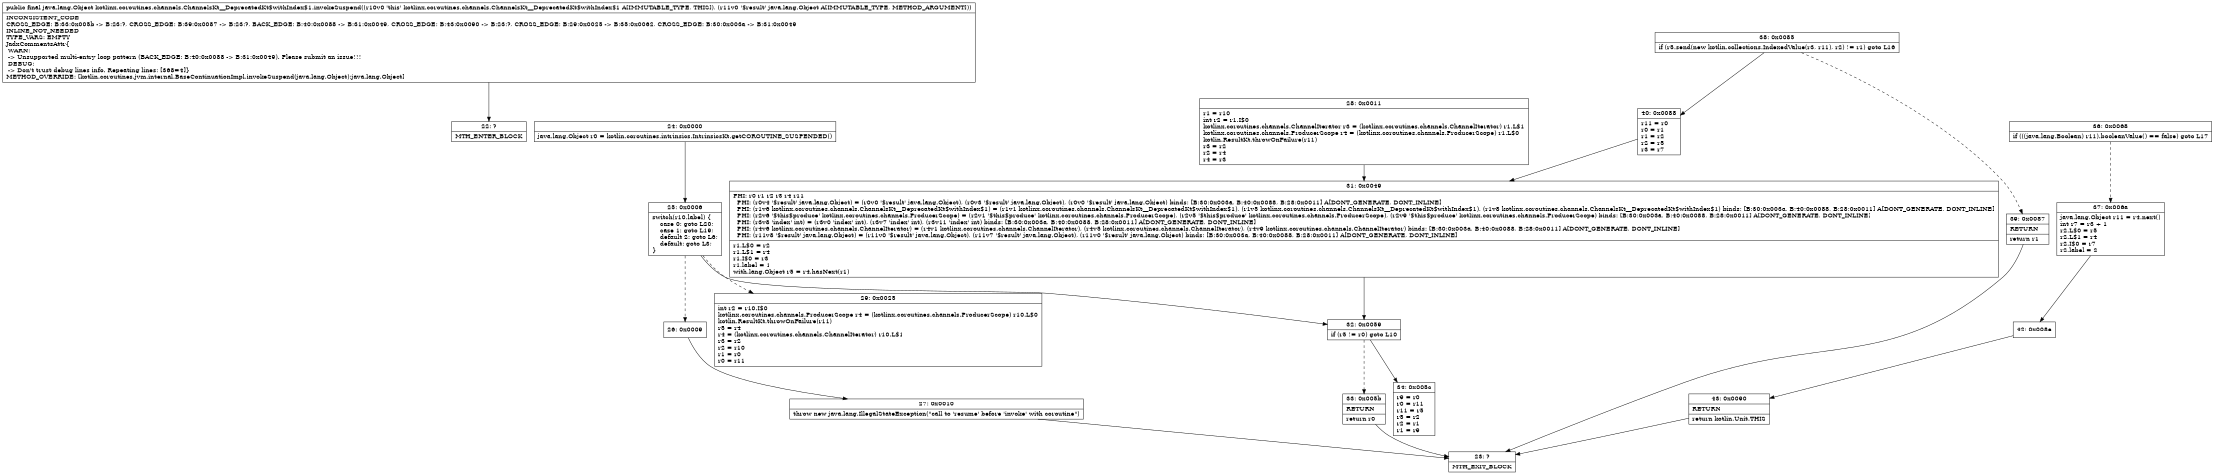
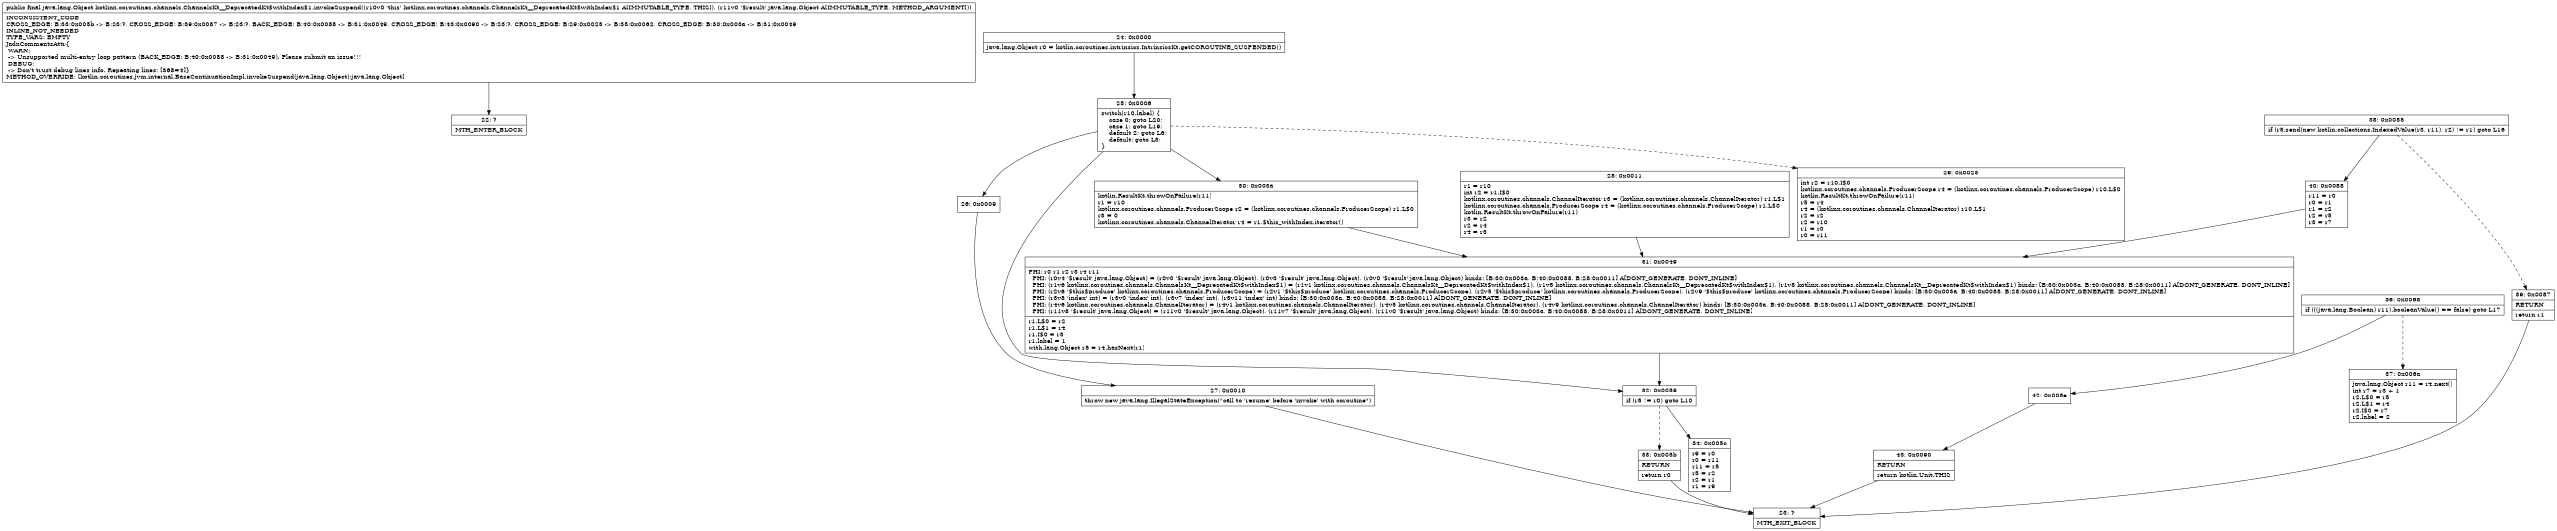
node "30: 0x003a": added
edge "25: 0x0006" -> "26: 0x0009": style dashed -> solid
edge "37: 0x006a" -> "42: 0x008e": now "36: 0x0068" -> "42: 0x008e"
node "29: 0x0025": text "r3 = r2" -> "r2 = r2"
